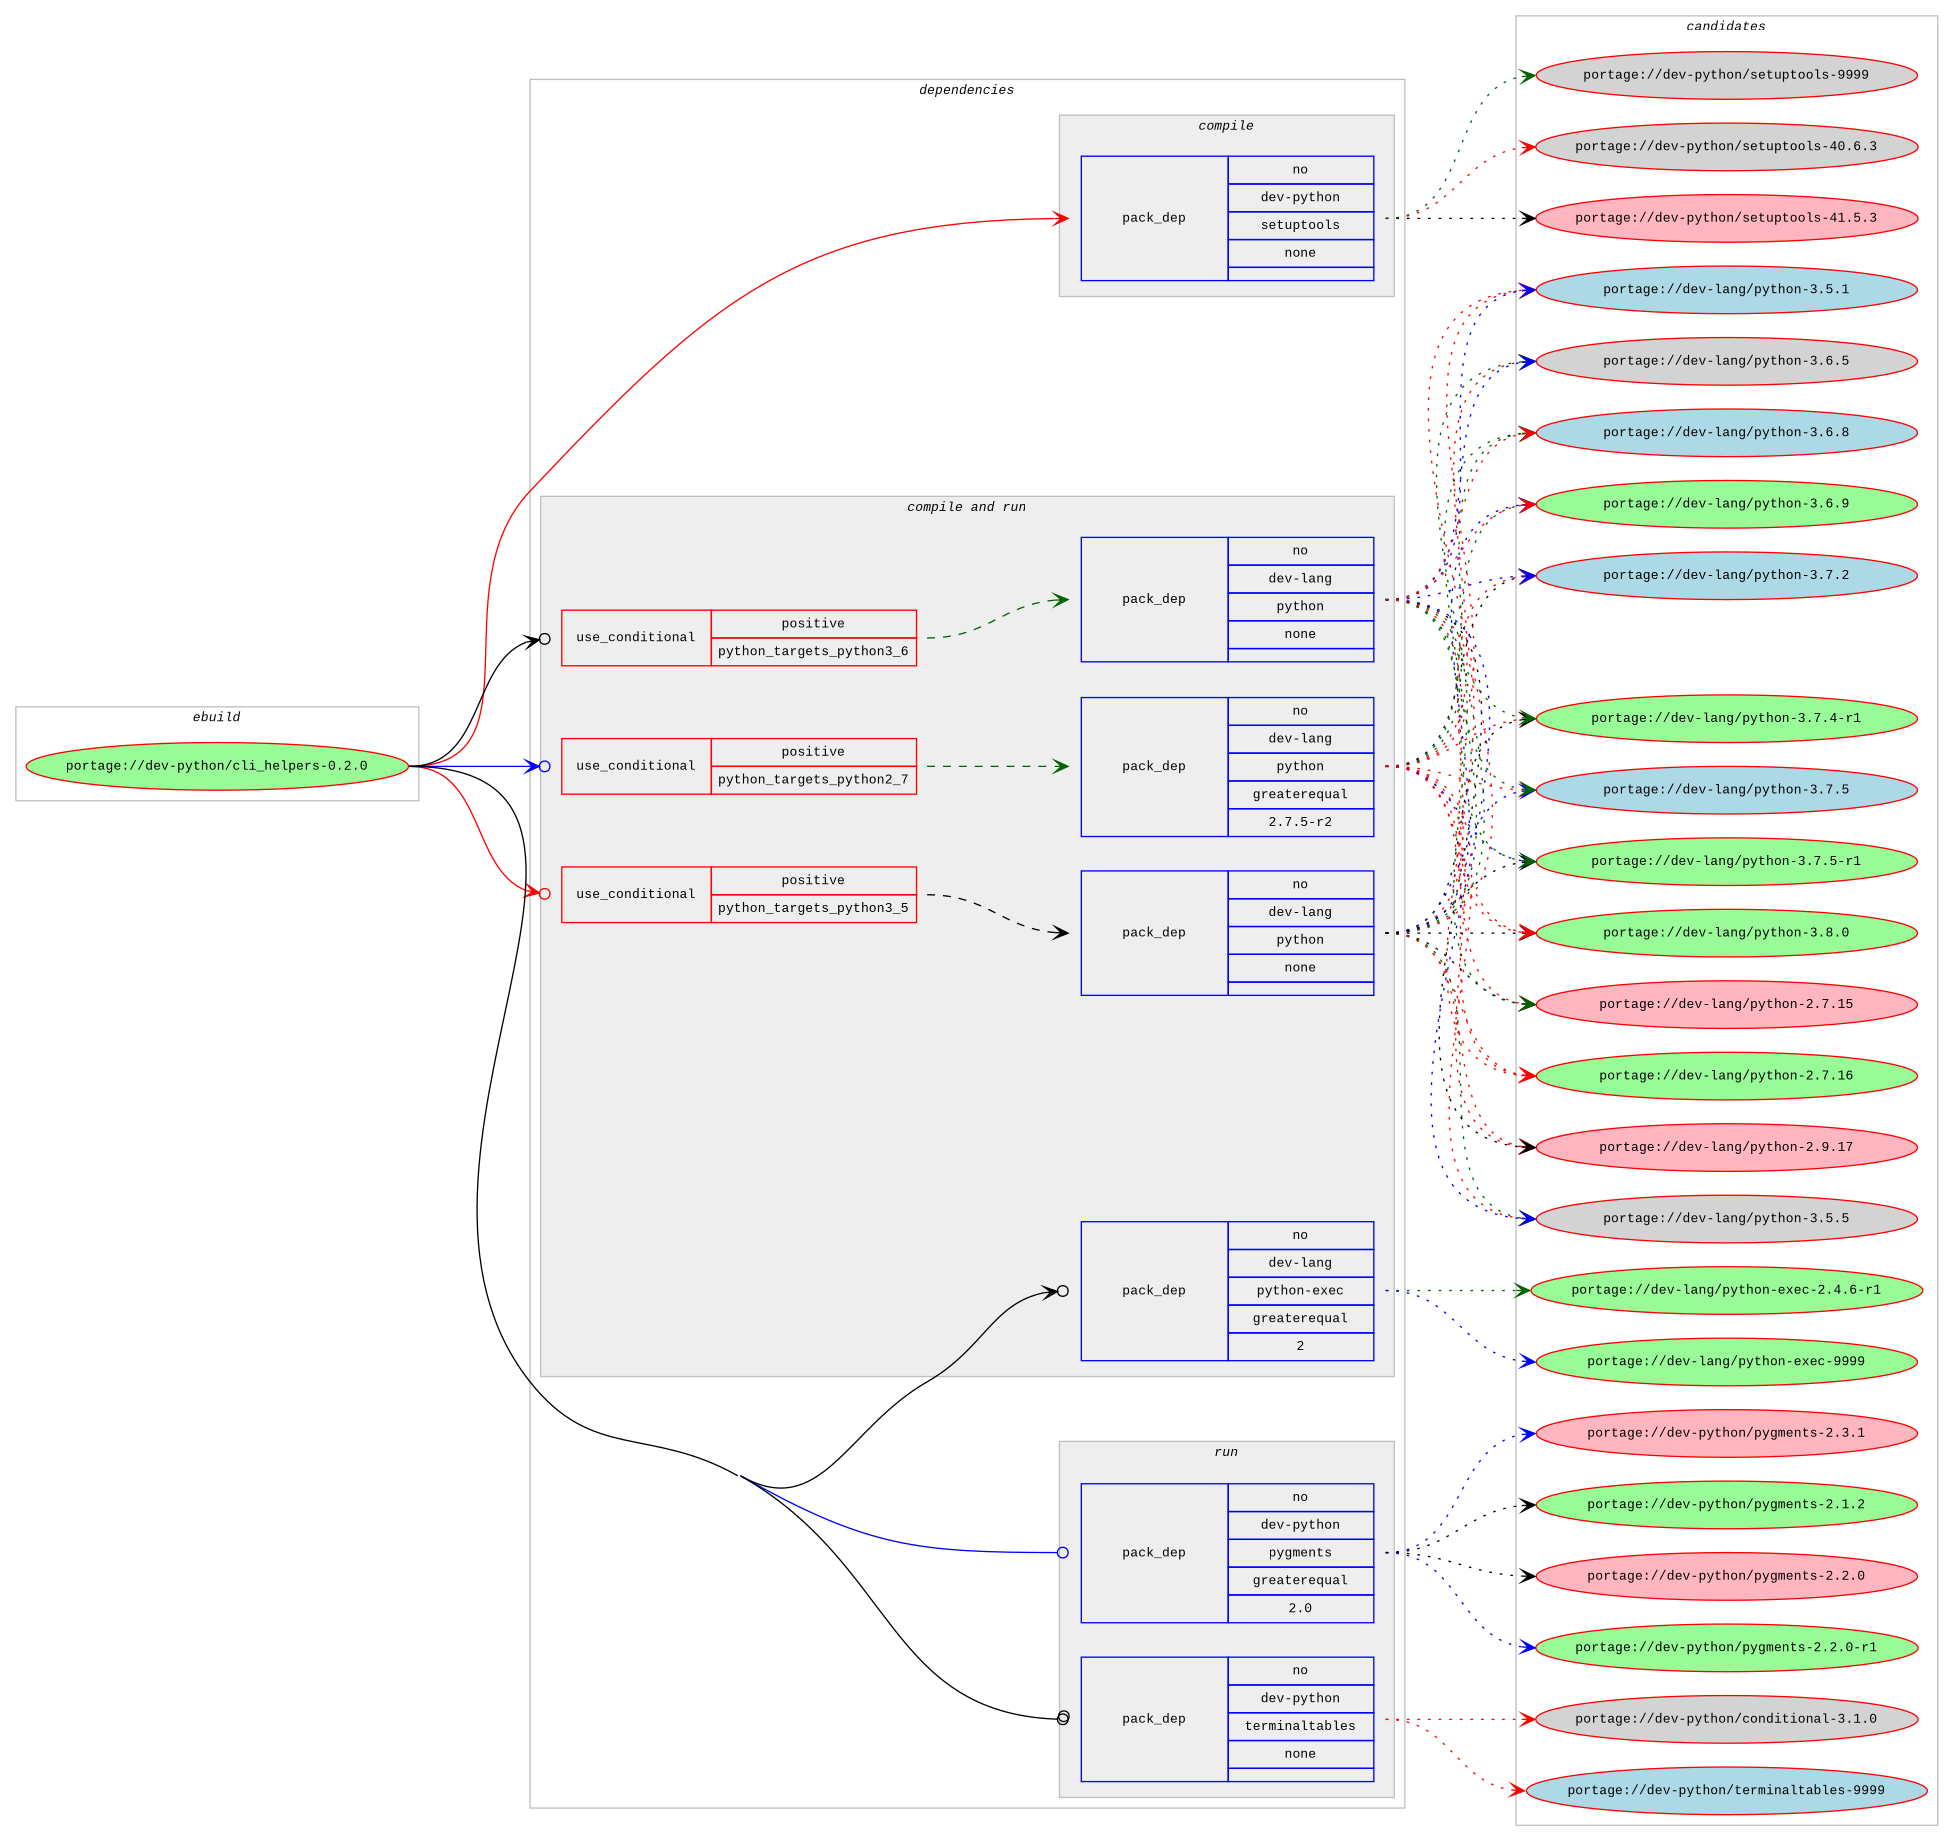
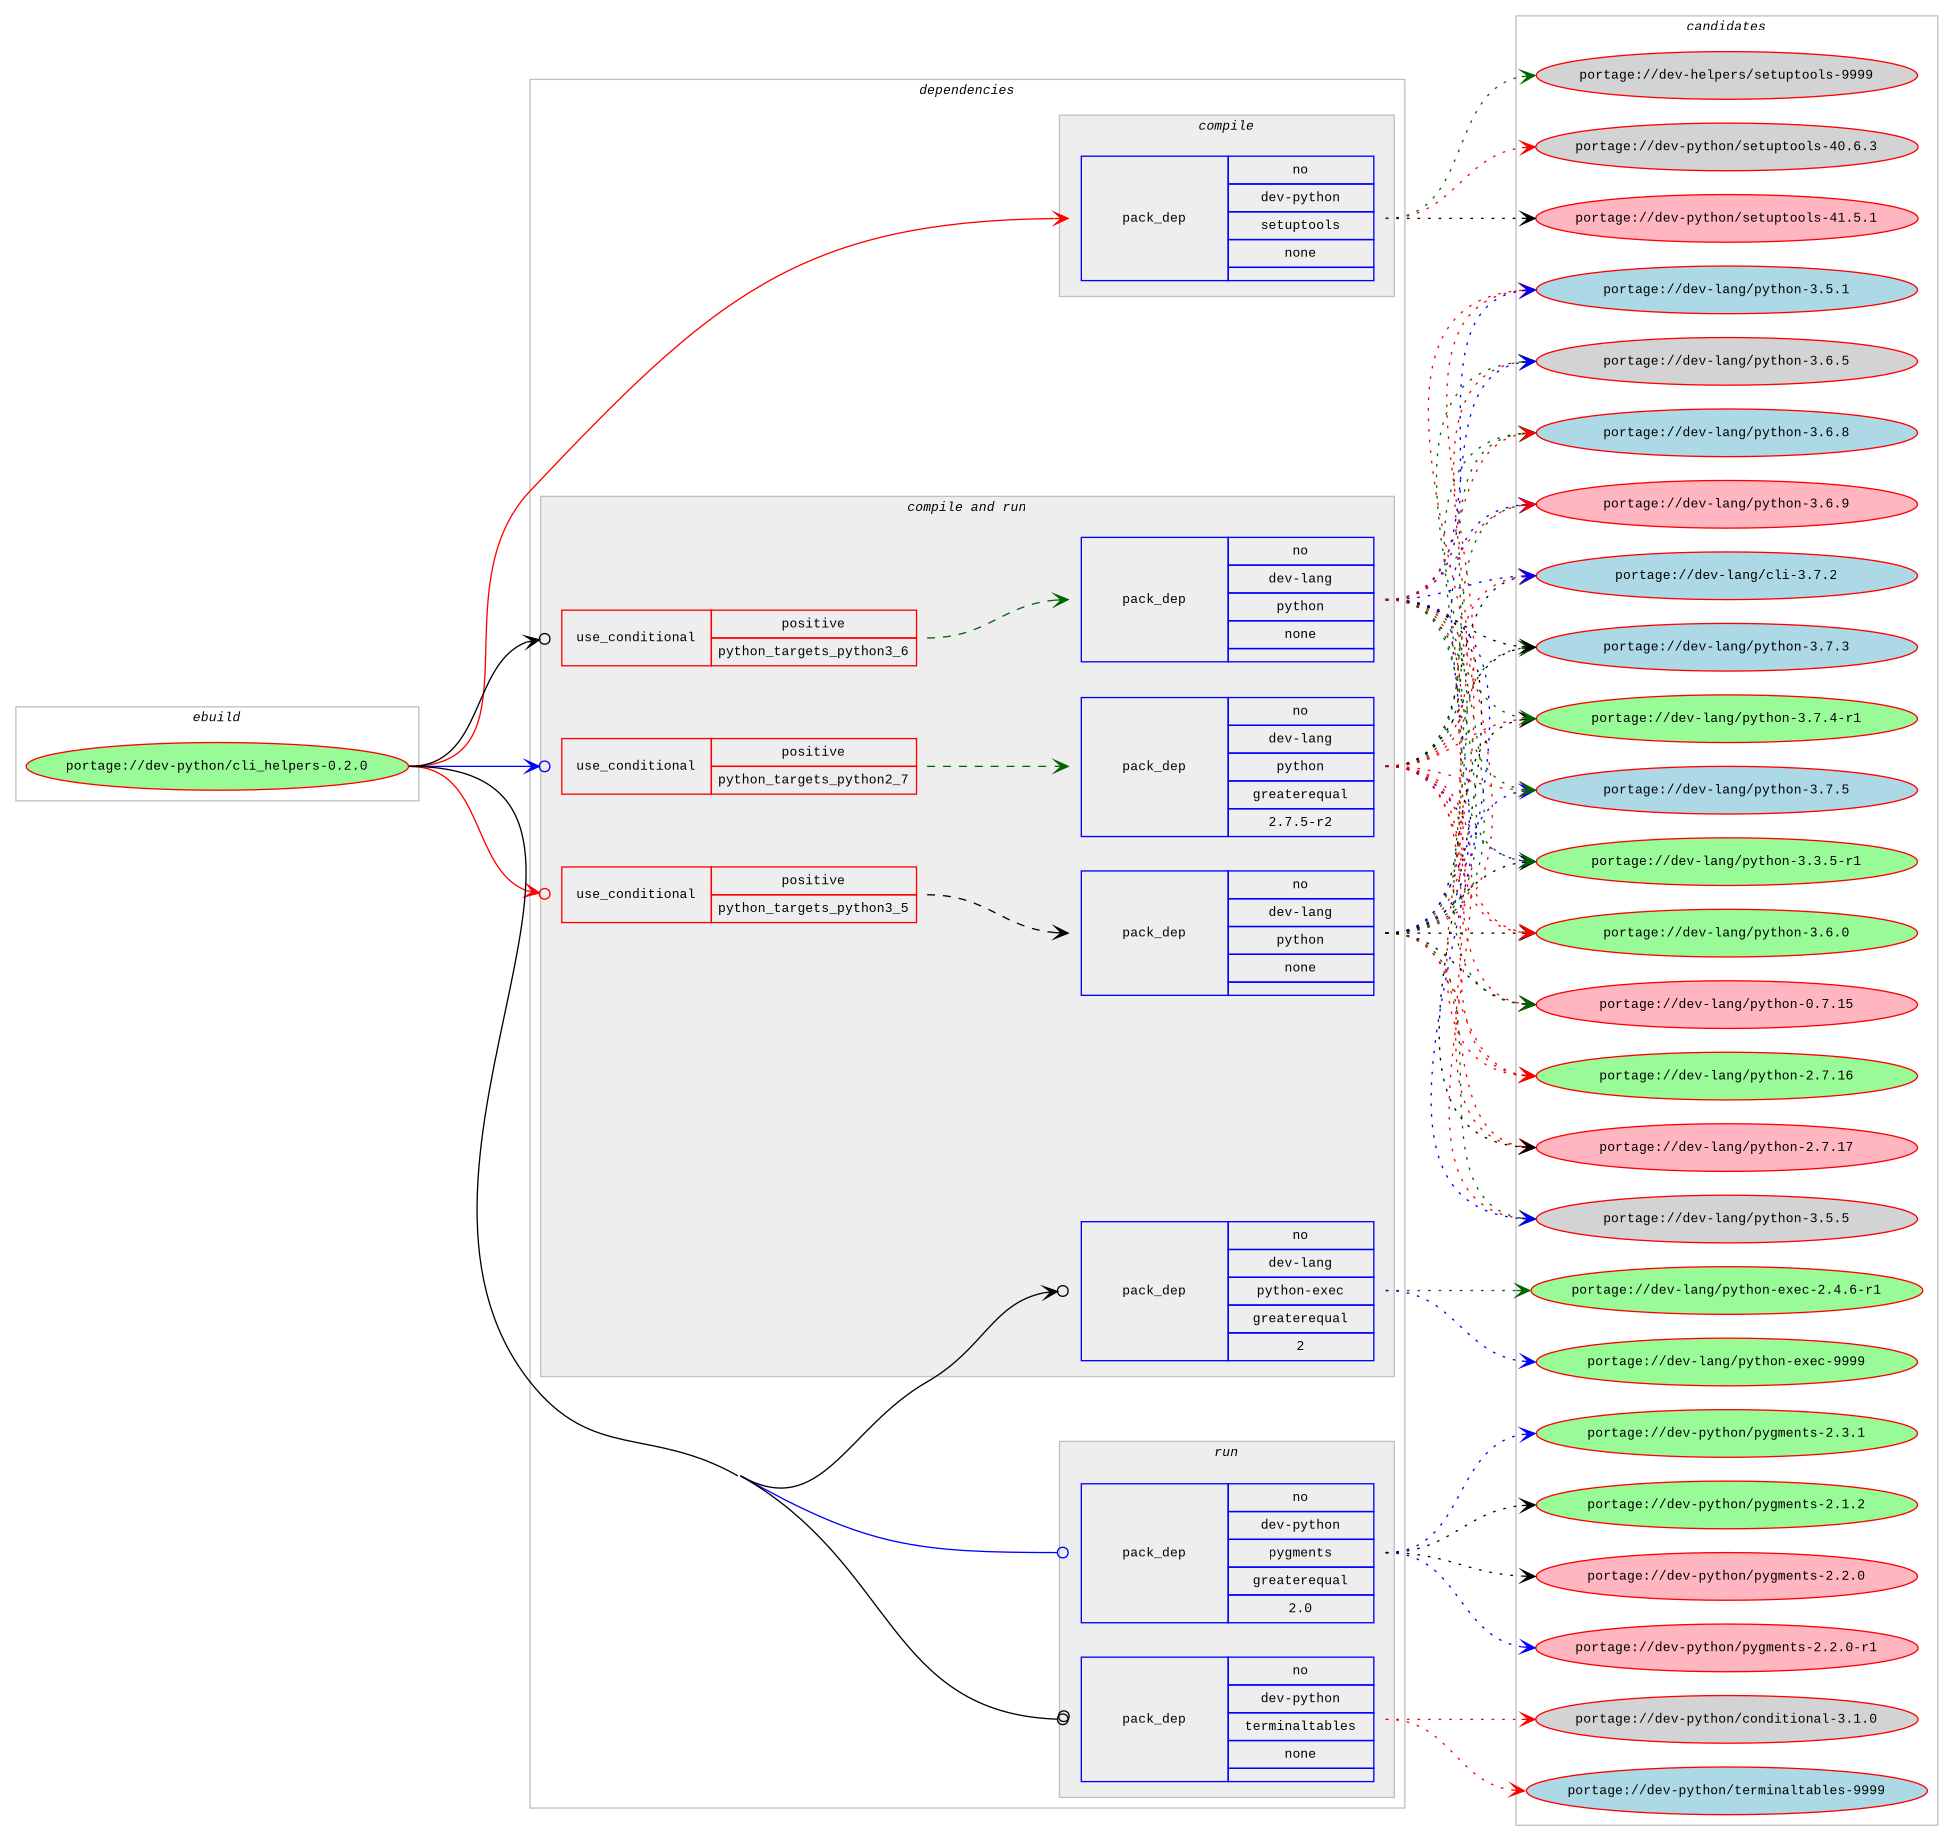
node "portage://dev-python/setuptools-9999": label "portage://dev-python/setuptools-9999" -> "portage://dev-helpers/setuptools-9999"
node "portage://dev-python/setuptools-41.5.3": label "portage://dev-python/setuptools-41.5.3" -> "portage://dev-python/setuptools-41.5.1"
node "portage://dev-lang/python-3.6.9": fillcolor palegreen -> lightpink
node "portage://dev-lang/python-3.7.2": label "portage://dev-lang/python-3.7.2" -> "portage://dev-lang/cli-3.7.2"
node "portage://dev-lang/python-3.7.3": added
node "portage://dev-lang/python-3.7.5-r1": label "portage://dev-lang/python-3.7.5-r1" -> "portage://dev-lang/python-3.3.5-r1"
node "portage://dev-lang/python-3.8.0": label "portage://dev-lang/python-3.8.0" -> "portage://dev-lang/python-3.6.0"
node "portage://dev-lang/python-2.7.15": label "portage://dev-lang/python-2.7.15" -> "portage://dev-lang/python-0.7.15"
node "portage://dev-lang/python-2.9.17": label "portage://dev-lang/python-2.9.17" -> "portage://dev-lang/python-2.7.17"
node "portage://dev-python/pygments-2.3.1": fillcolor lightpink -> palegreen
node "portage://dev-python/pygments-2.2.0-r1": fillcolor palegreen -> lightpink
